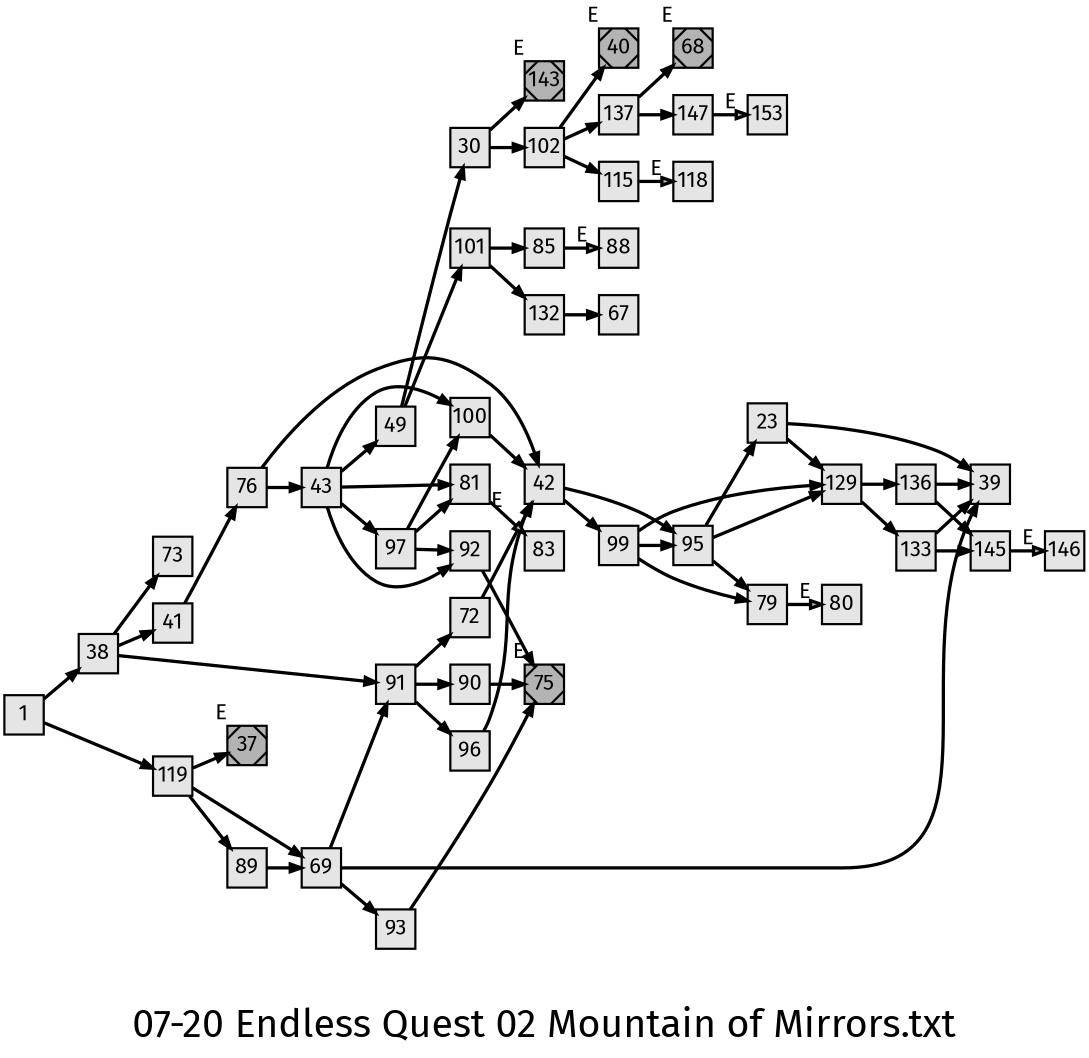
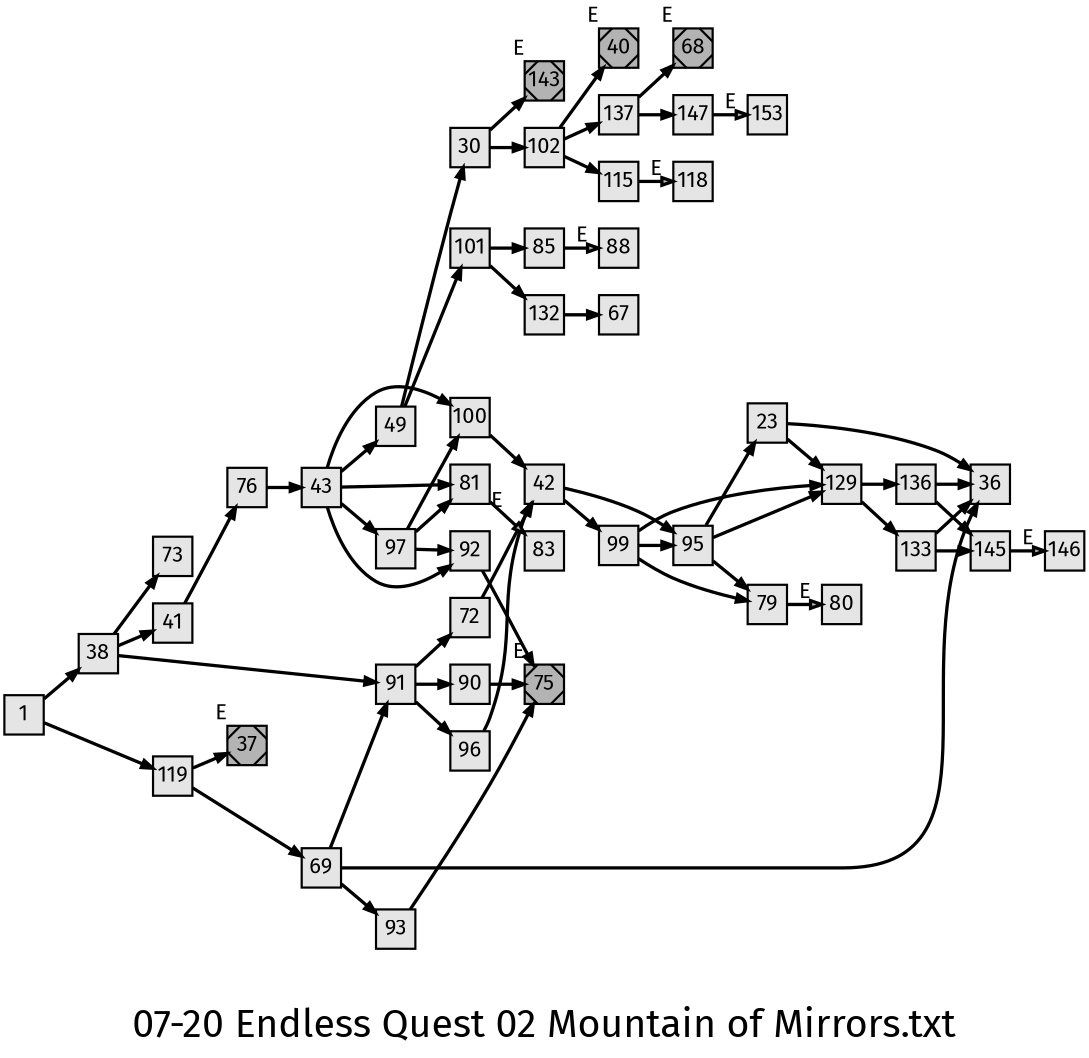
edge "76" -> "42": removed
node "39": label "39" -> "36"
node "89": removed
